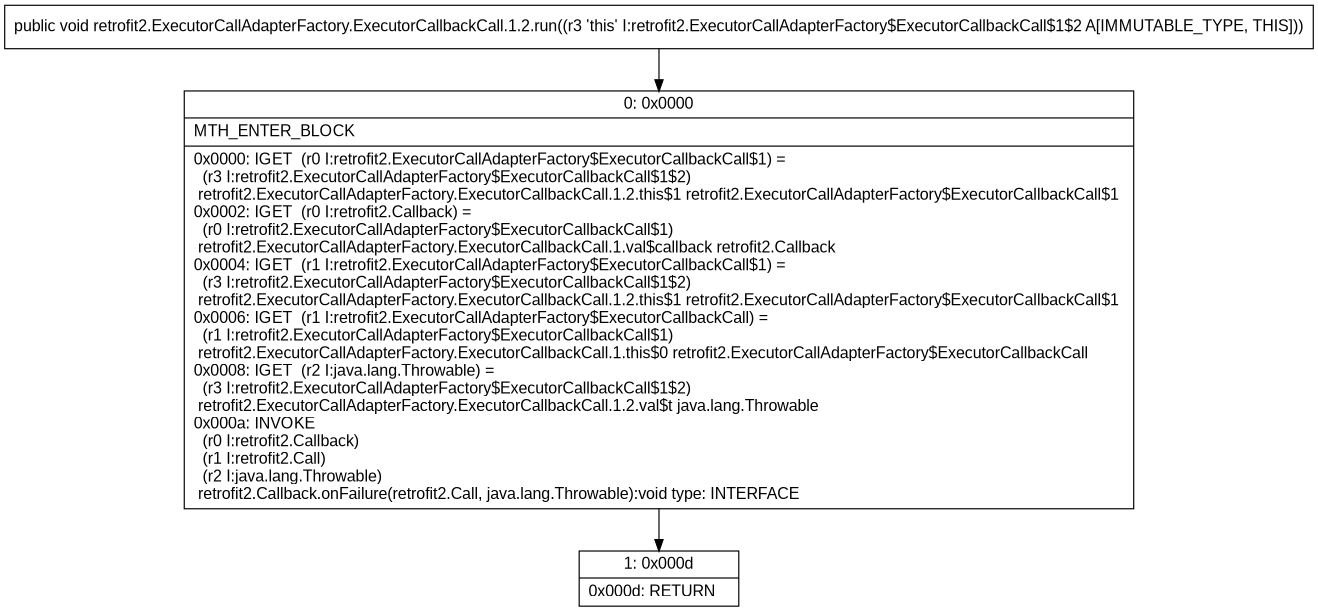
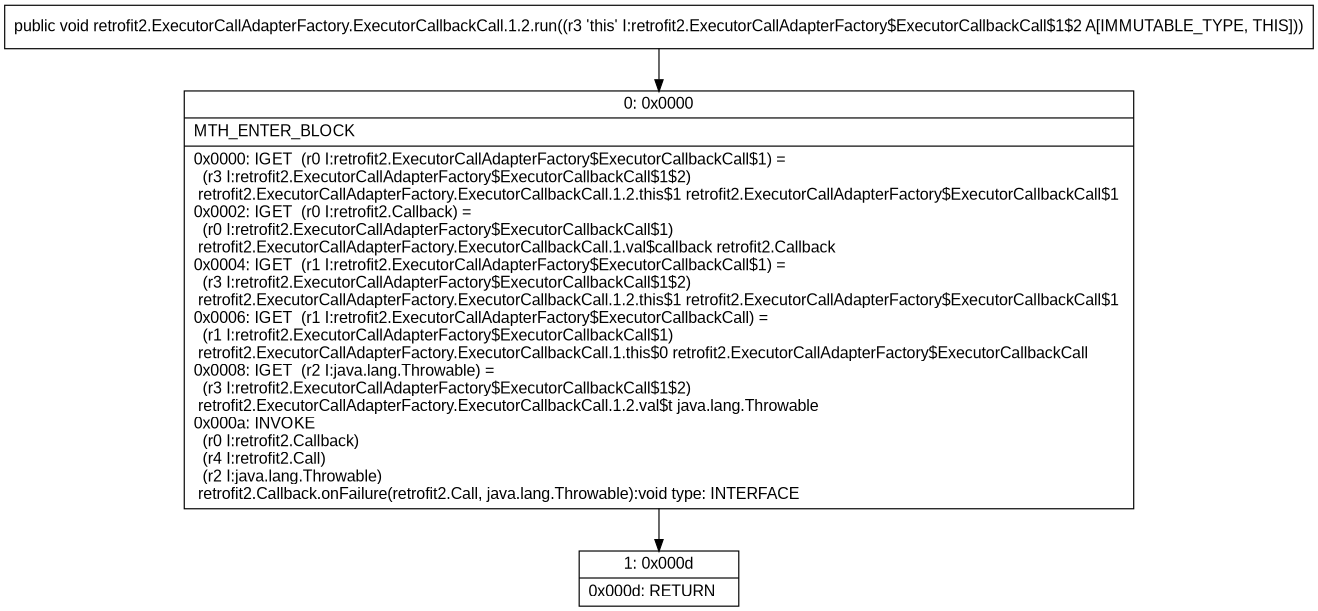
node "0: 0x0000": text "(r1 I:retrofit2.Call)" -> "(r4 I:retrofit2.Call)"
